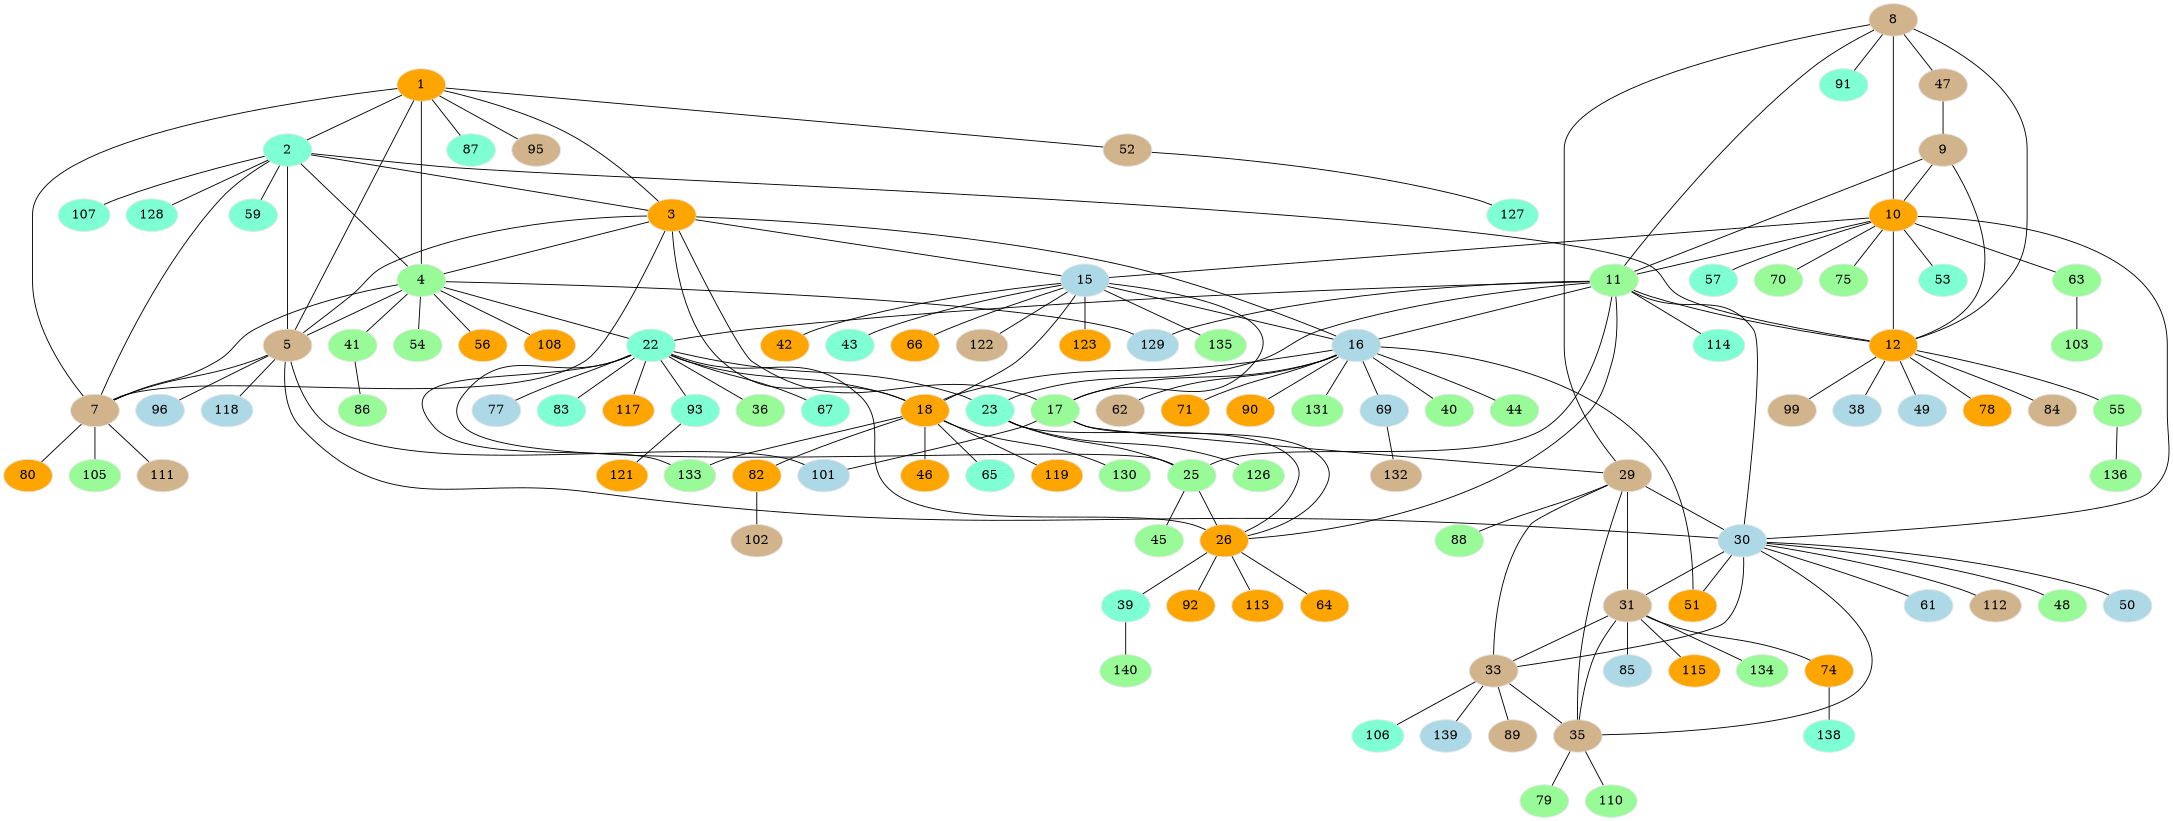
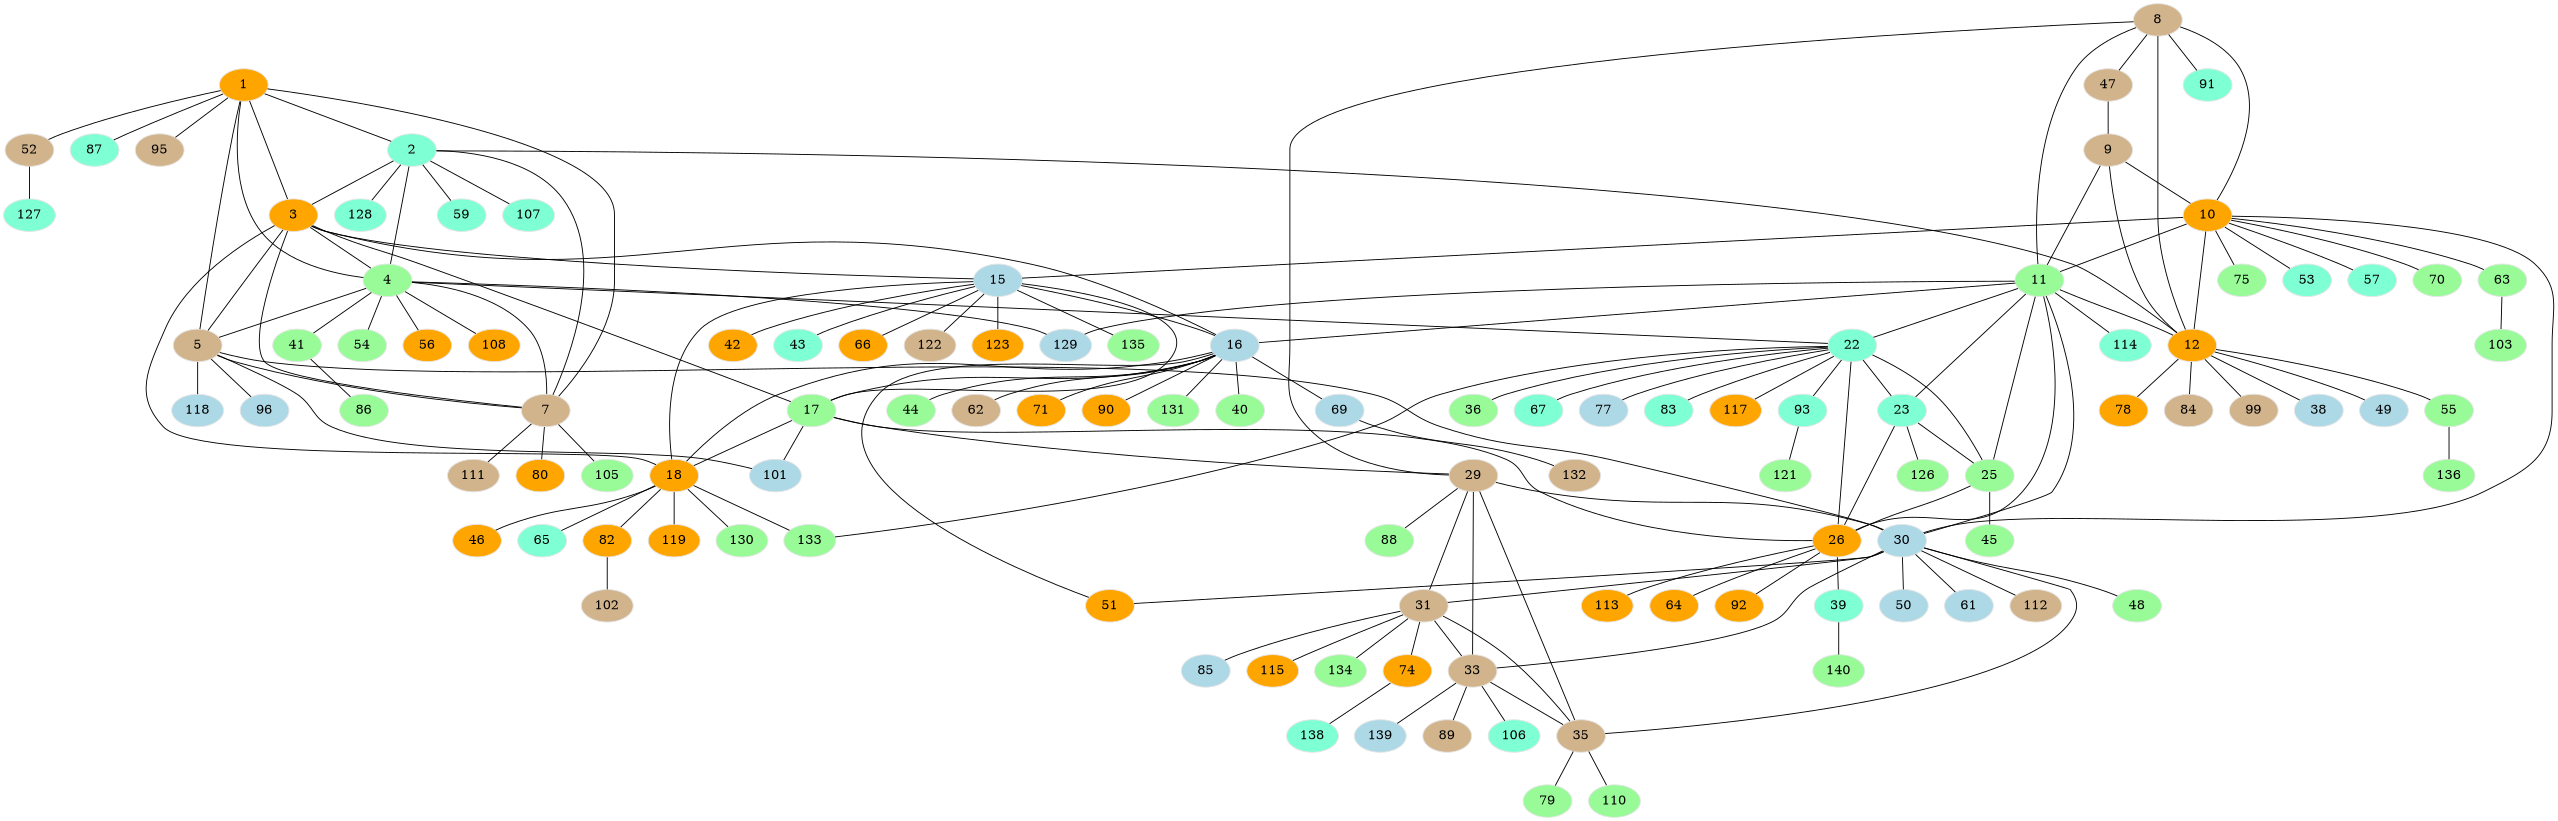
edge "2" -- "5": removed
edge "22" -- "18": now "17" -- "18"
node "121": fillcolor orange -> palegreen
